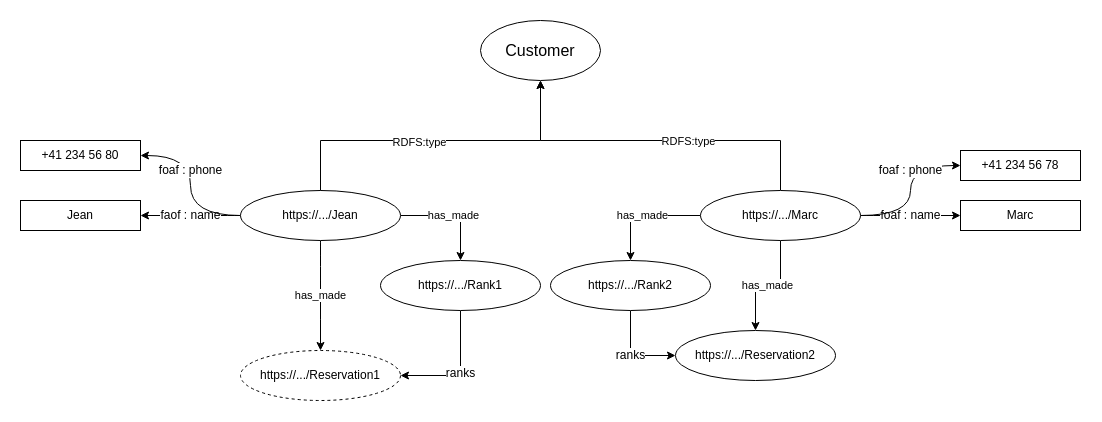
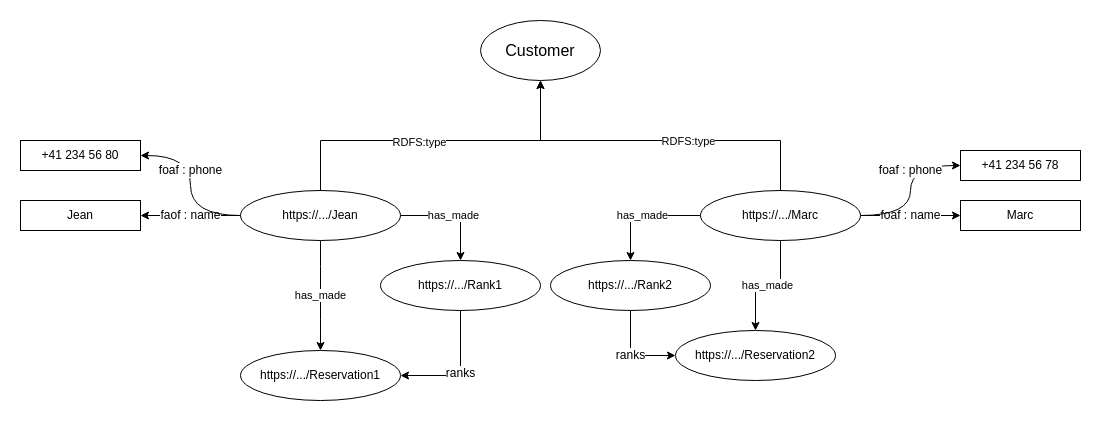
node "https://.../Reservation1": style dashed -> solid
